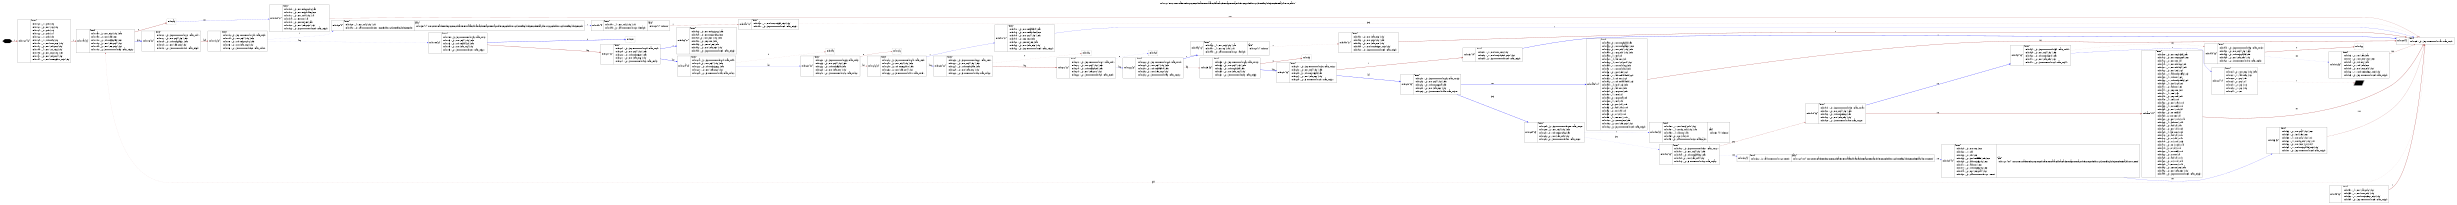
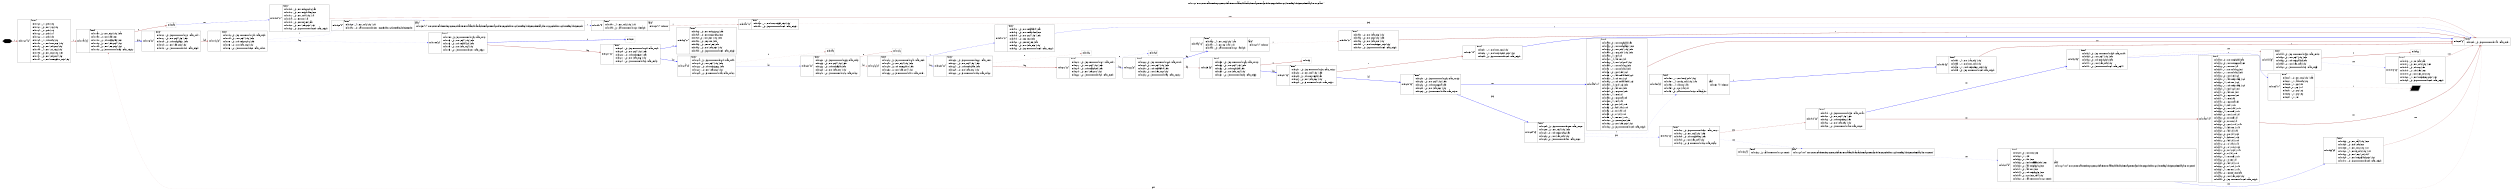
edge "0x401888 [22]" -> "0x4019a3 [13]": label " 1" -> " 406"
edge "0x4019e0 [23]" -> "0x4019f7 [23]": added, label "1"
